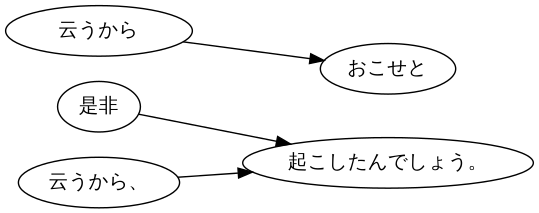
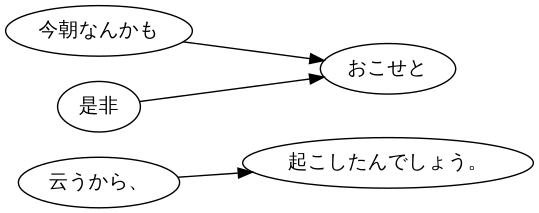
node "云うから": label "云うから" -> "今朝なんかも"
edge "是非" -> "起こしたんでしょう。": now "是非" -> "おこせと"
